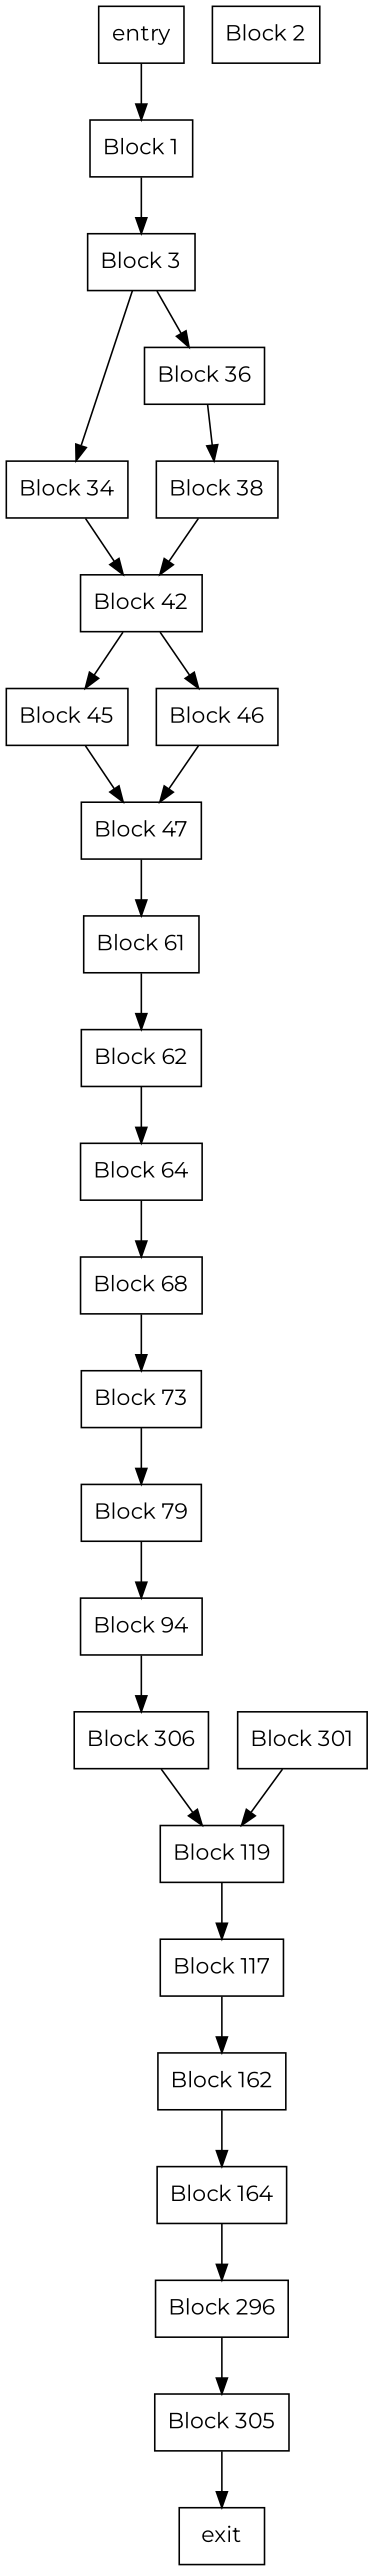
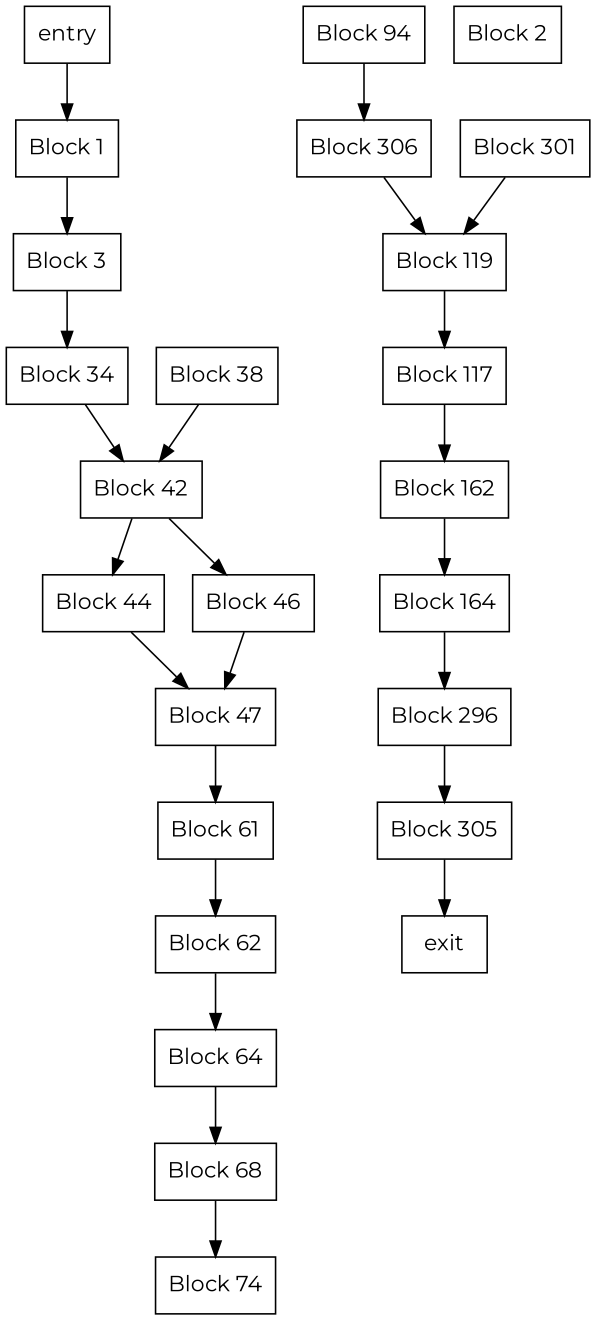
node "Block 36": removed
node "Block 45": label "Block 45" -> "Block 44"
node "Block 73": label "Block 73" -> "Block 74"
node "Block 79": removed
